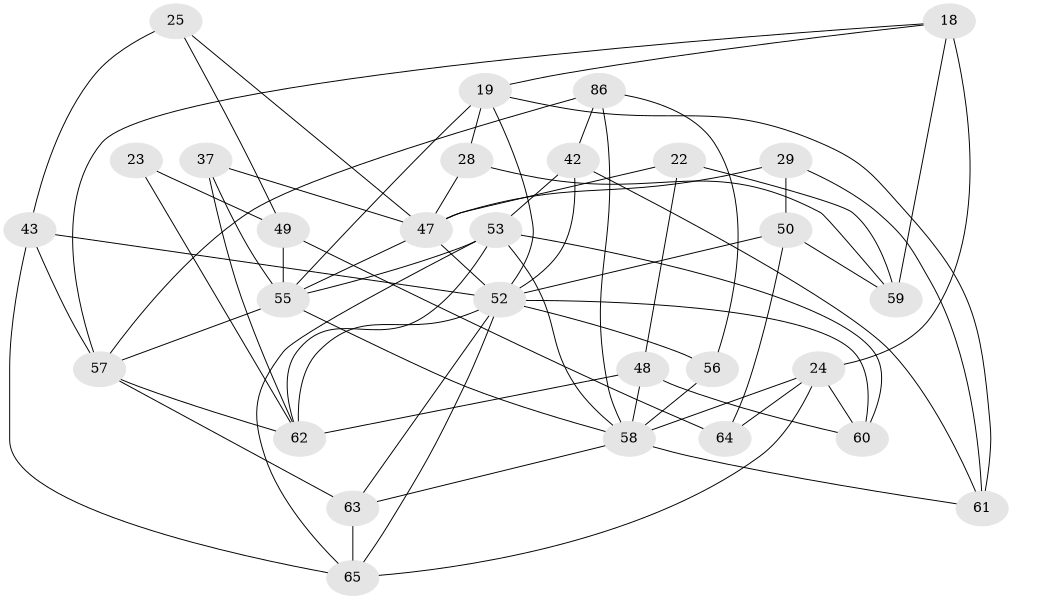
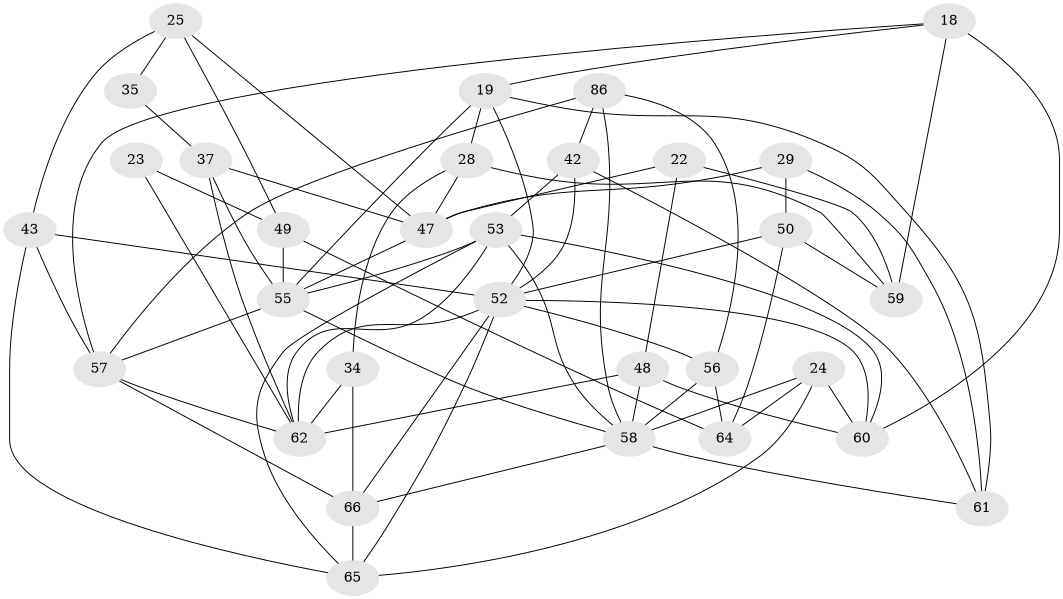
node "35": added
edge "18" -- "24": now "18" -- "60"
edge "47" -- "52": removed
node "34": added
edge "56" -- "64": added
node "63": label "63" -> "66"
